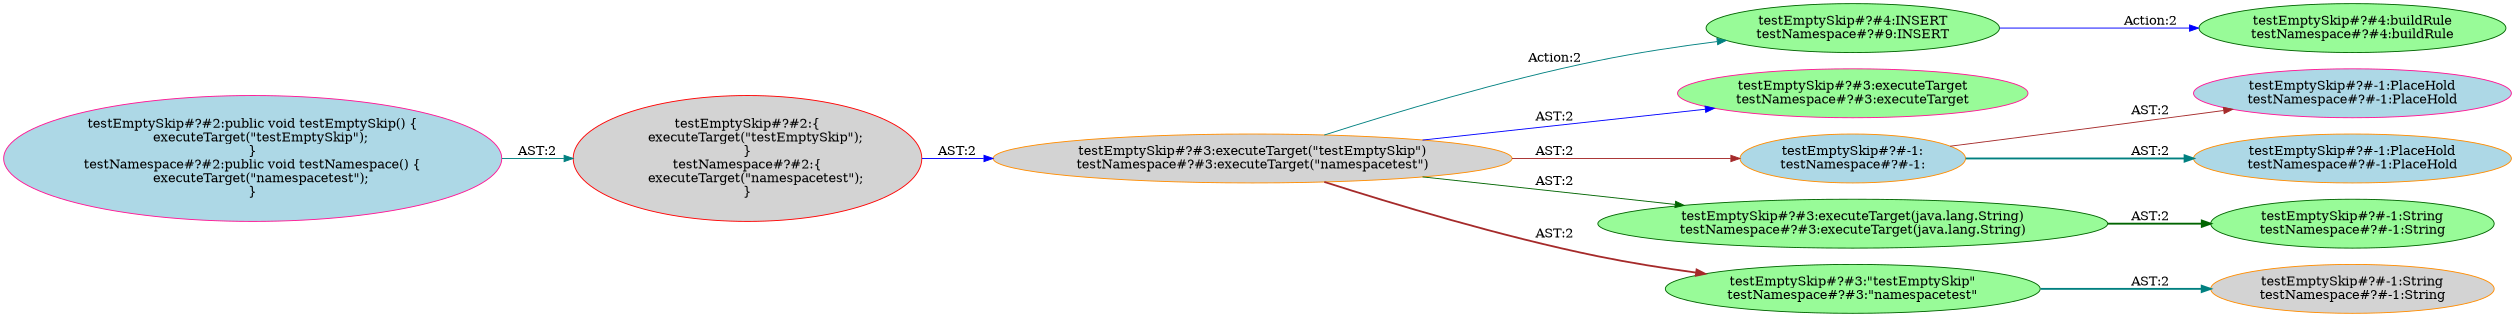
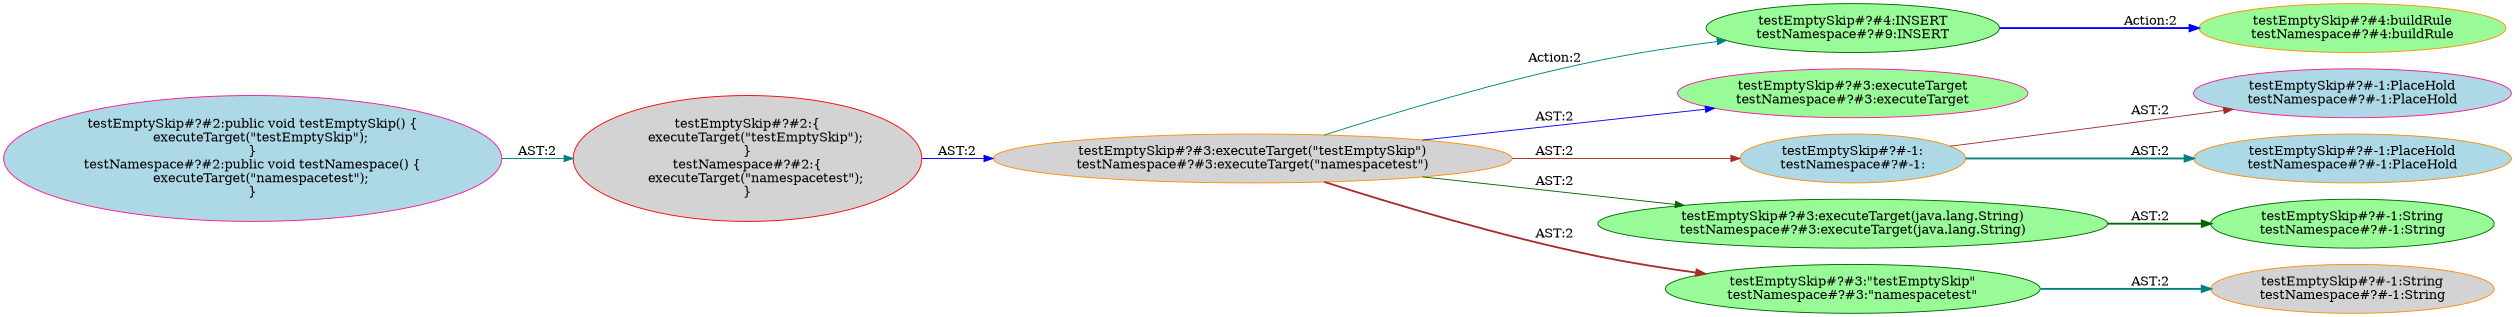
edge "testEmptySkip#?#4:INSERT testNamespace#?#9:INSERT" -> "testEmptySkip#?#4:buildRule testNamespace#?#4:buildRule": style solid -> bold
node "testEmptySkip#?#4:buildRule testNamespace#?#4:buildRule": color darkgreen -> darkorange
